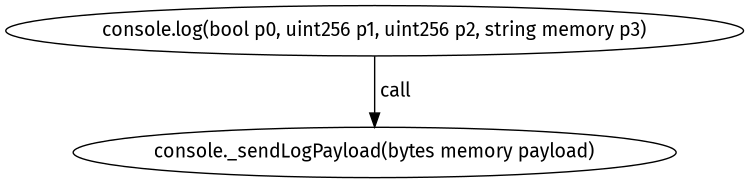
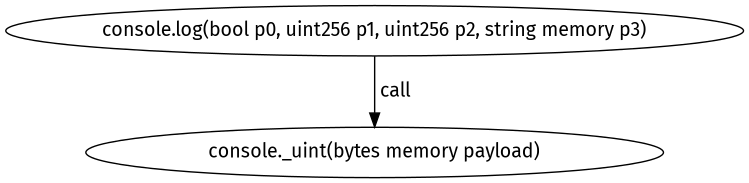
node "console._sendLogPayload(bytes memory payload)": label "console._sendLogPayload(bytes memory payload)" -> "console._uint(bytes memory payload)"
